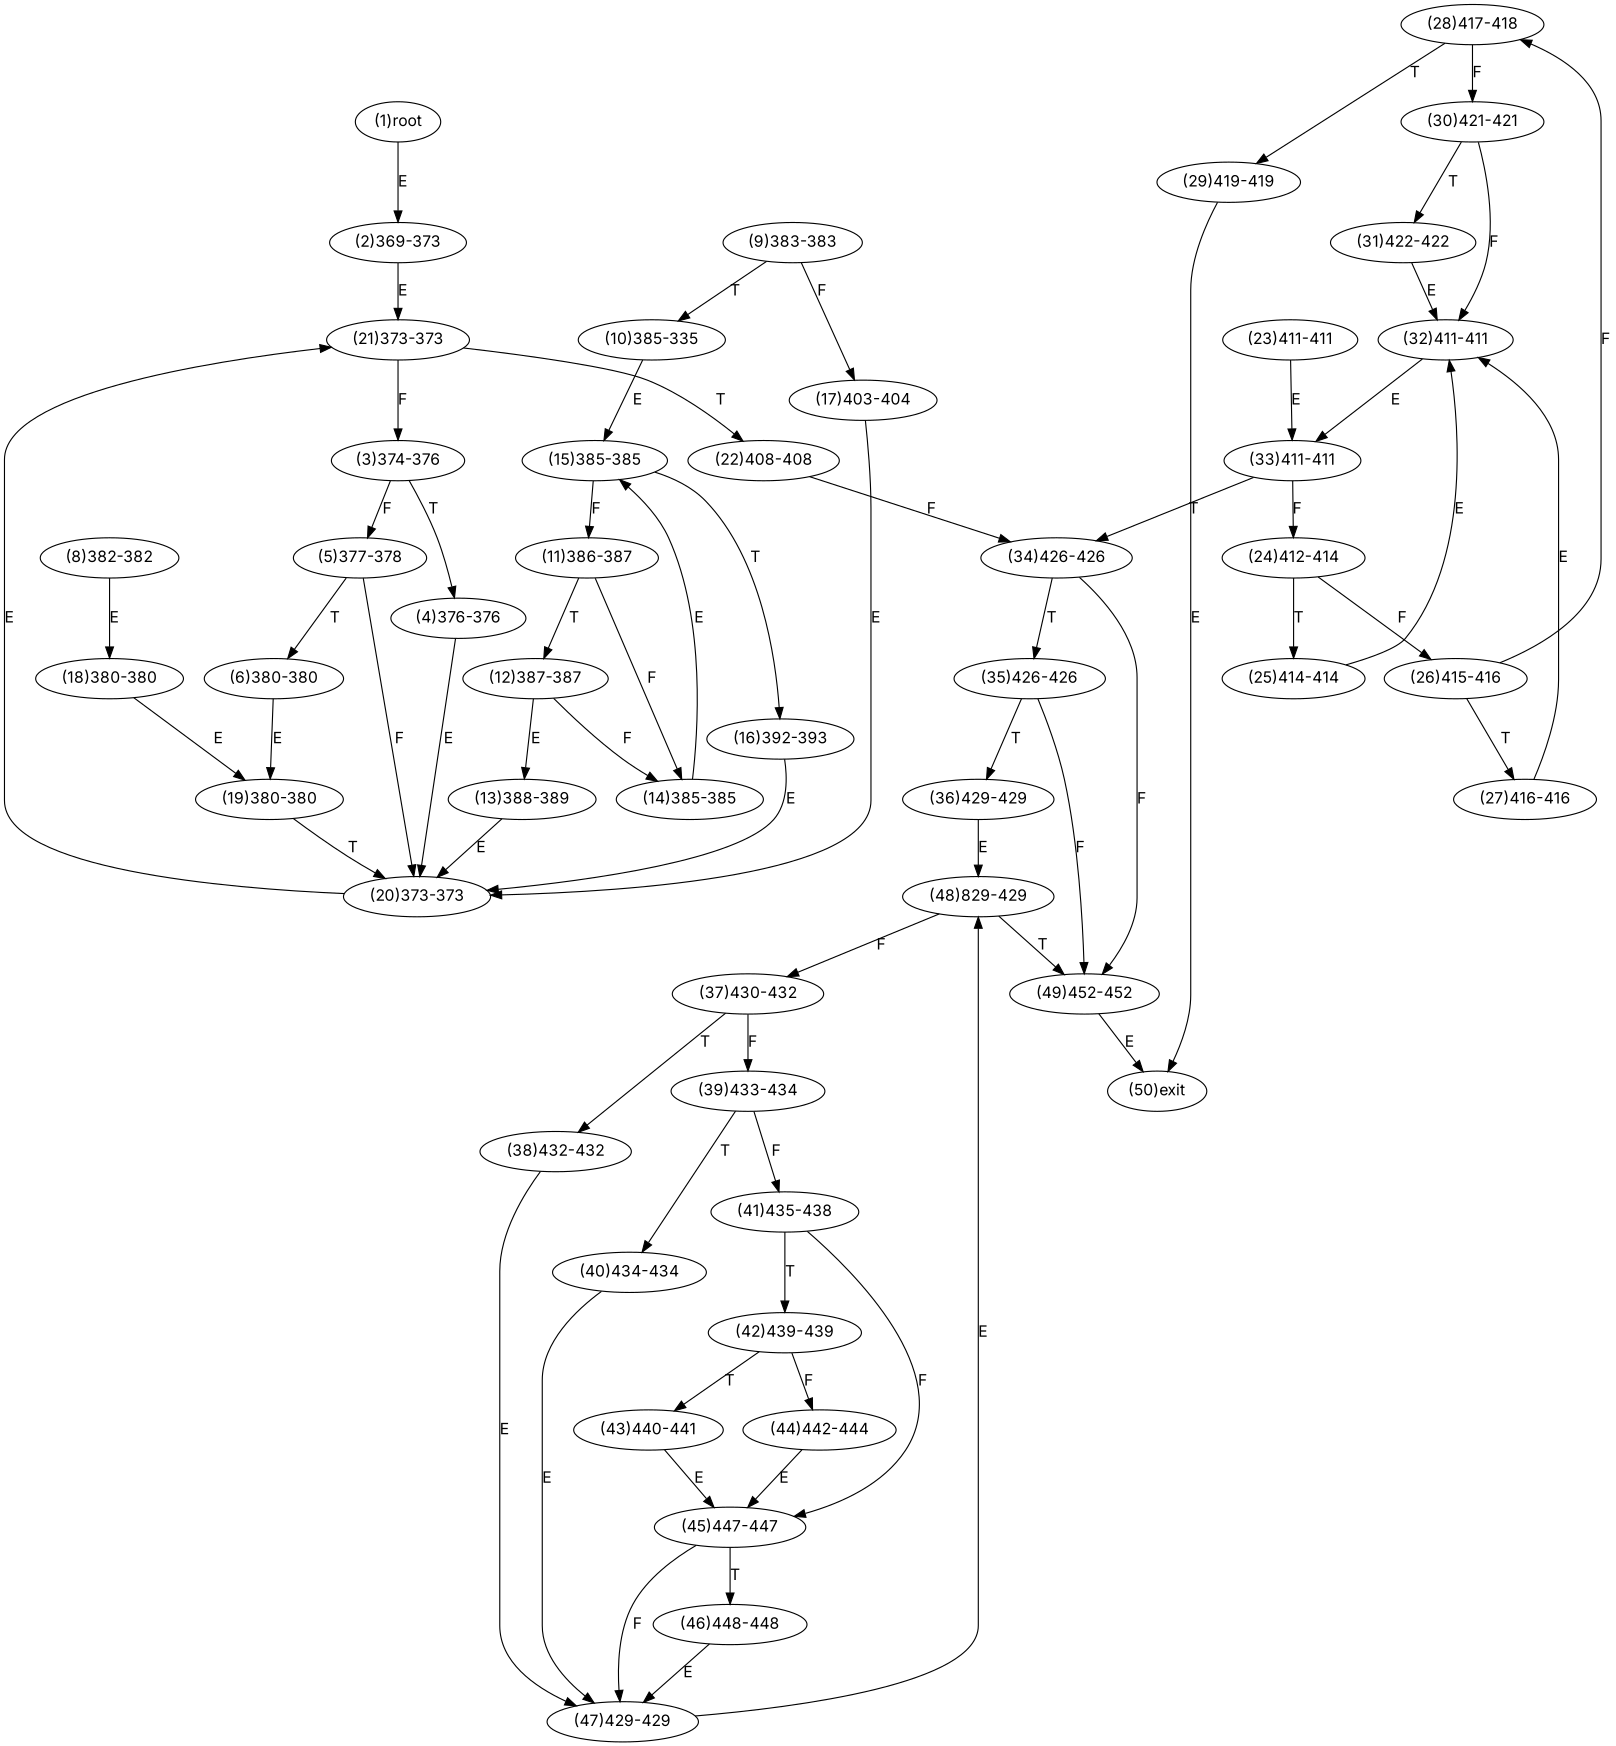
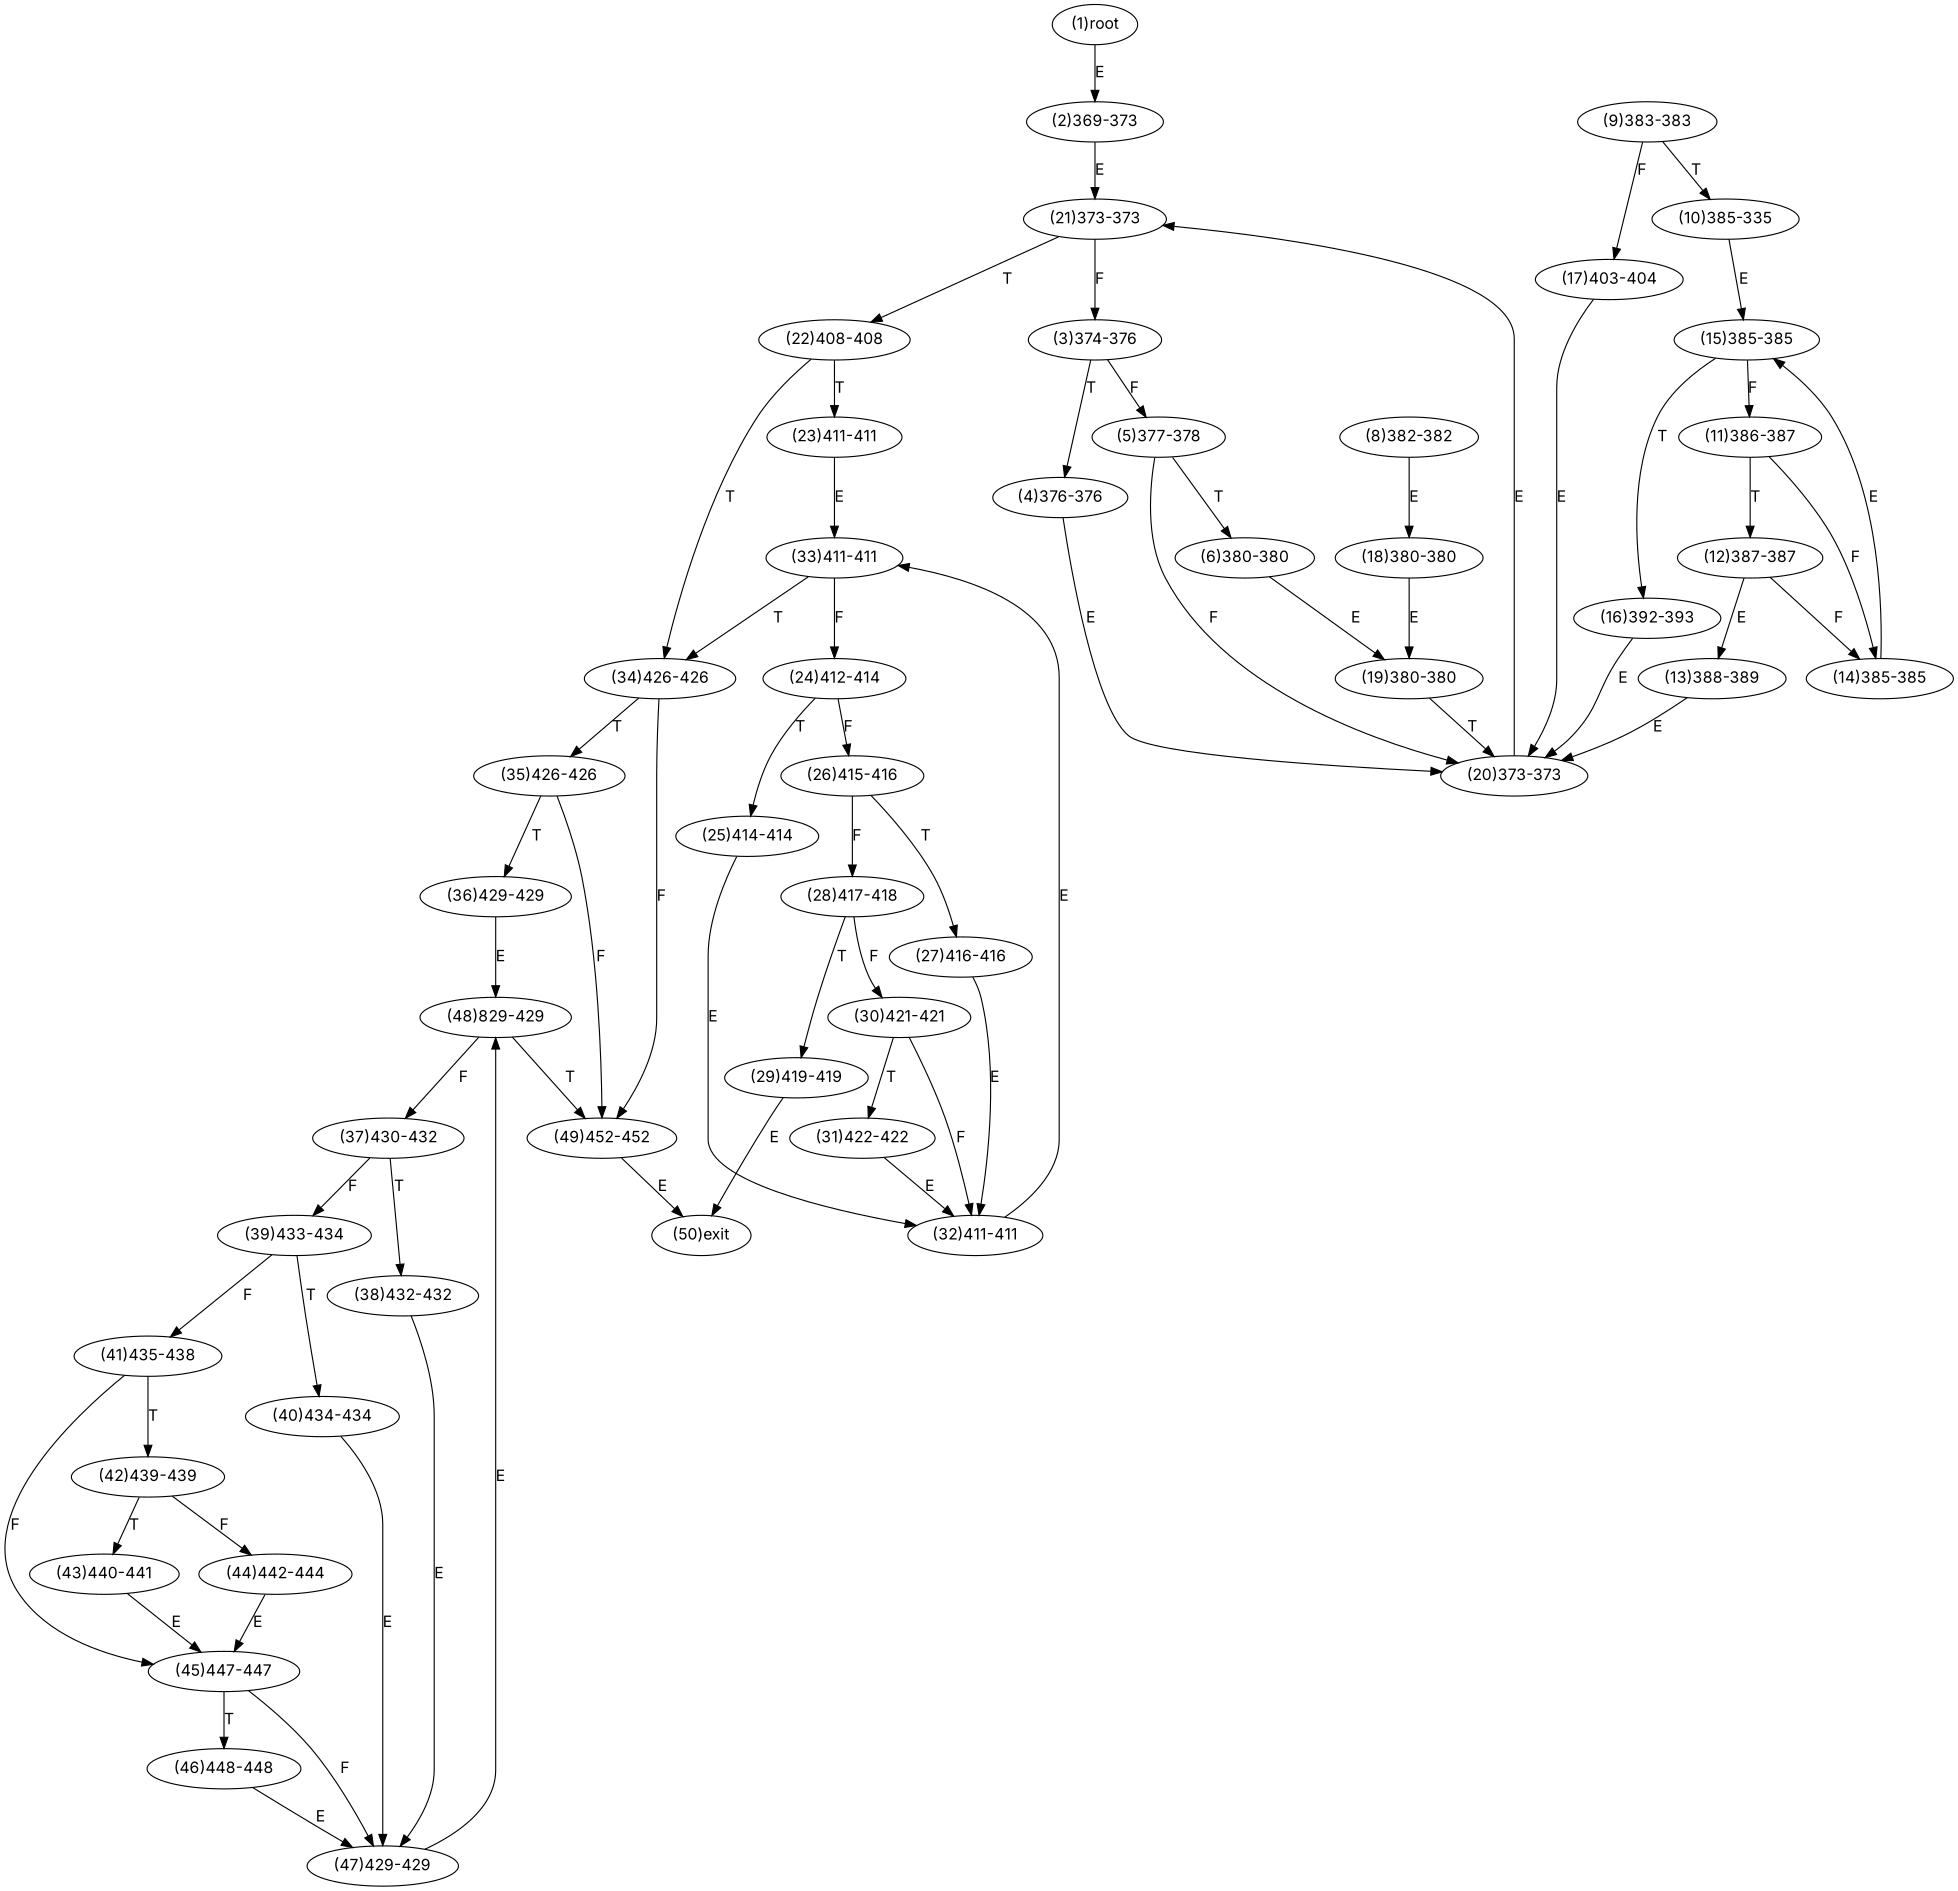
edge "(22)408-408" -> "(23)411-411": added, label "T"
edge "(22)408-408" -> "(34)426-426": label "F" -> "T"
